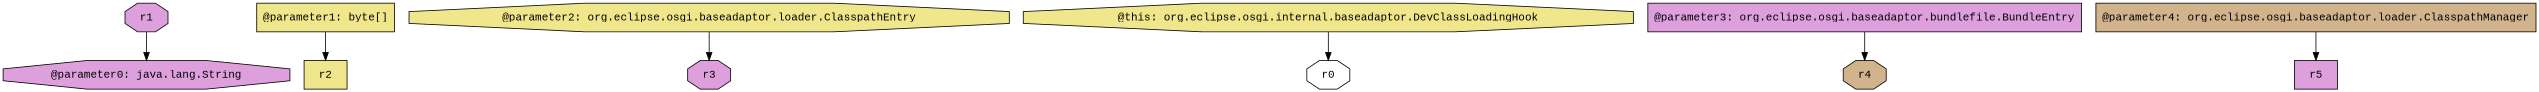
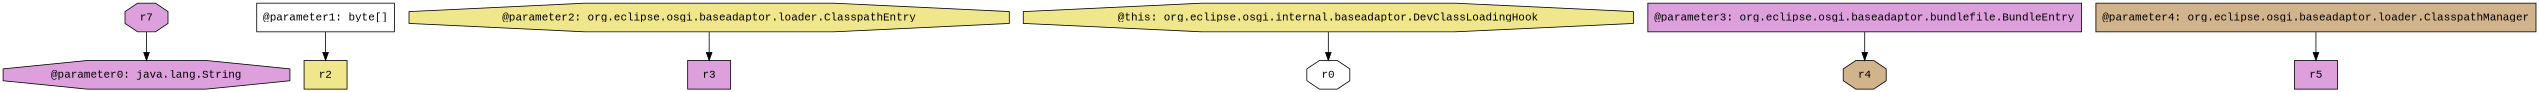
node "r1": label "r1" -> "r7"
node "@parameter1: byte[]": fillcolor khaki -> white
node "r3": shape octagon -> box
